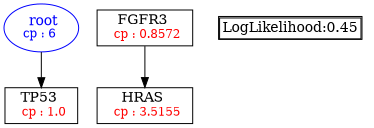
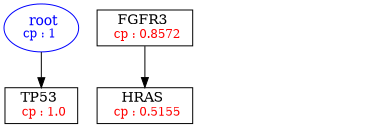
node "LogLikelihood:0.45": removed
node "root": text "cp : 6" -> "cp : 1"
node "HRAS": text "cp : 3.5155" -> "cp : 0.5155"
